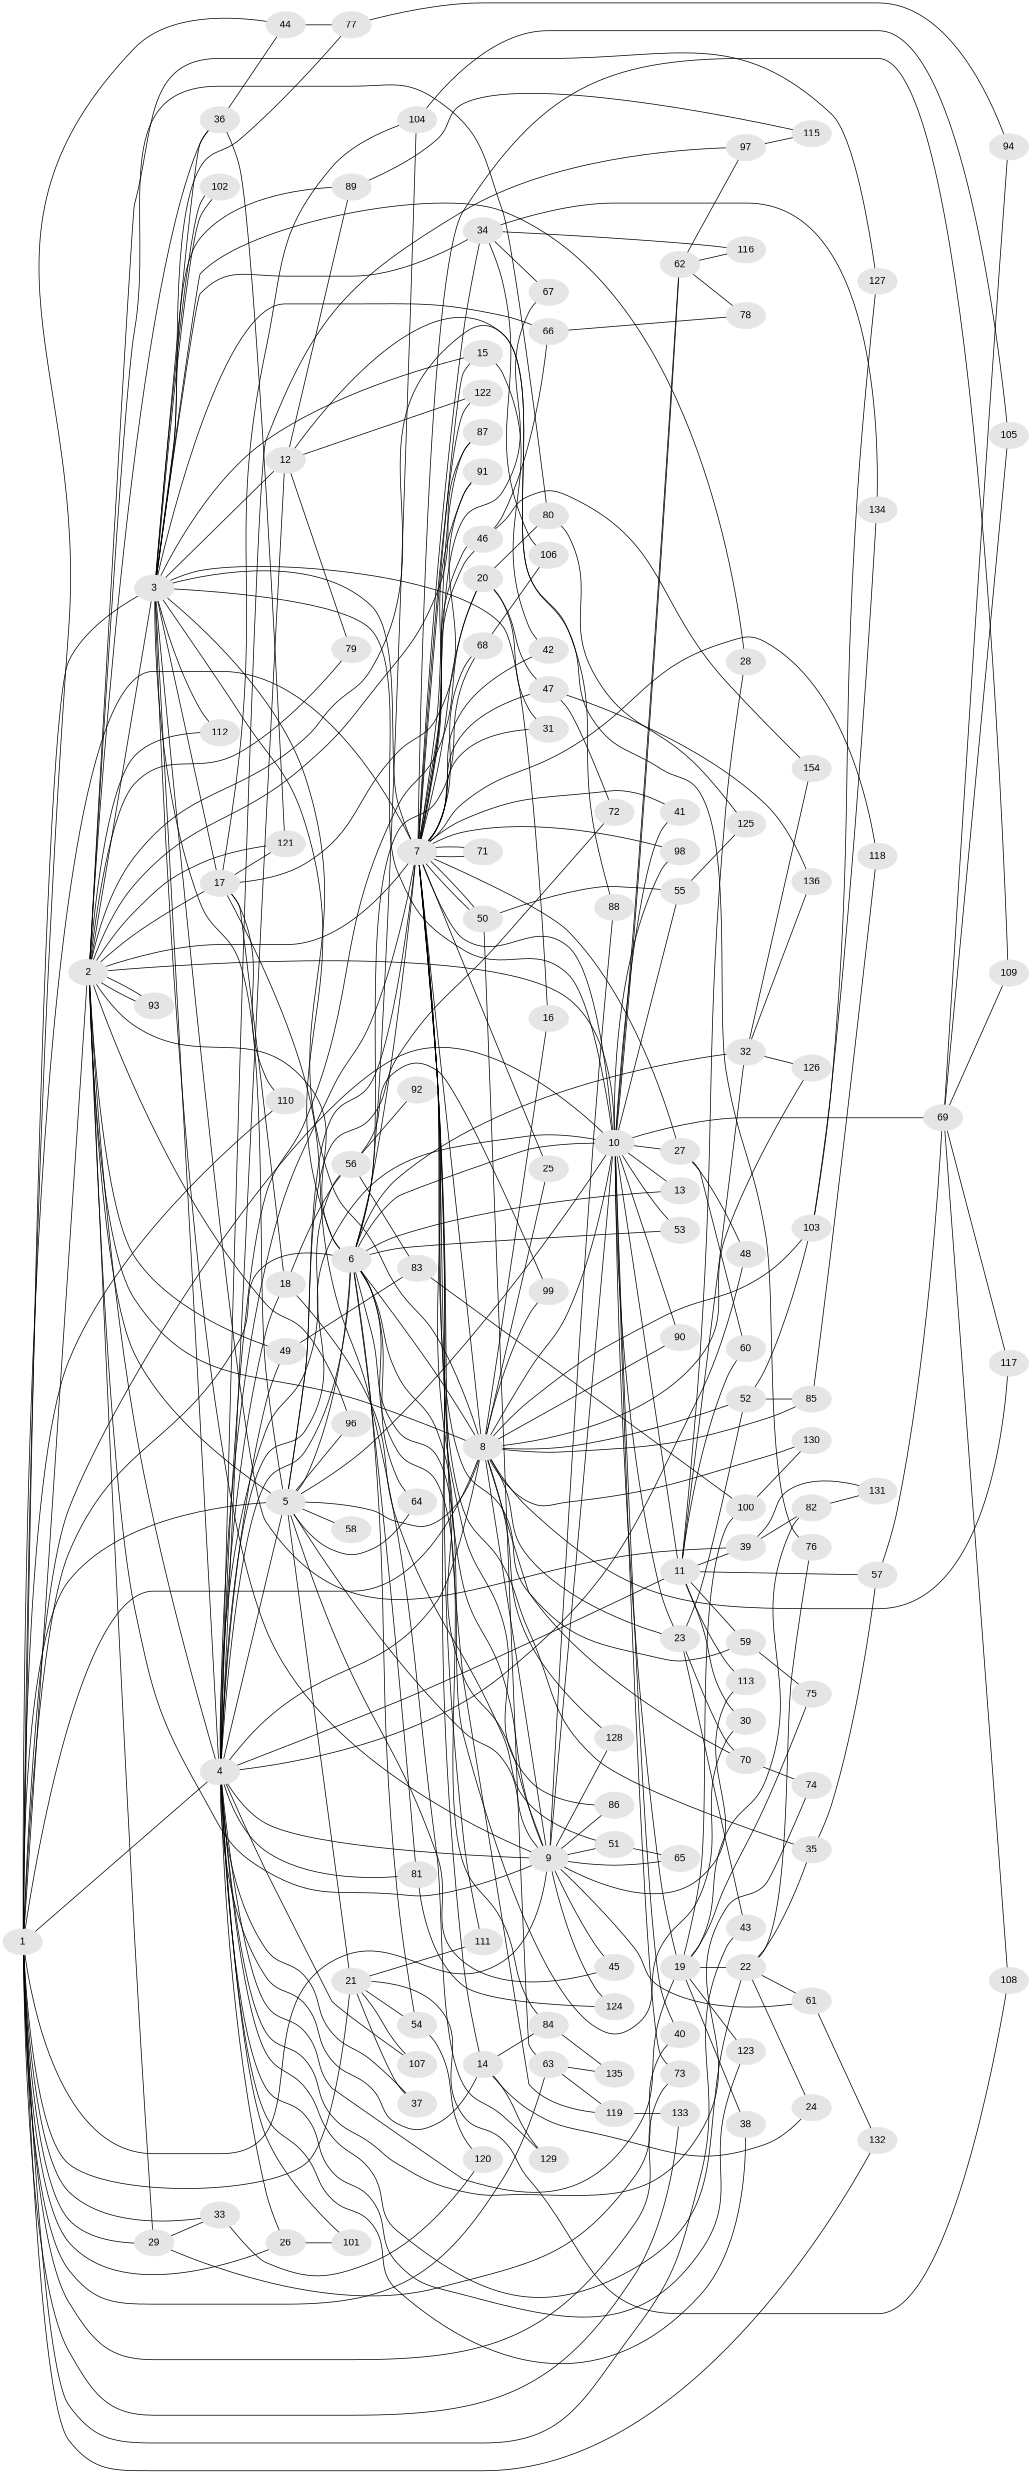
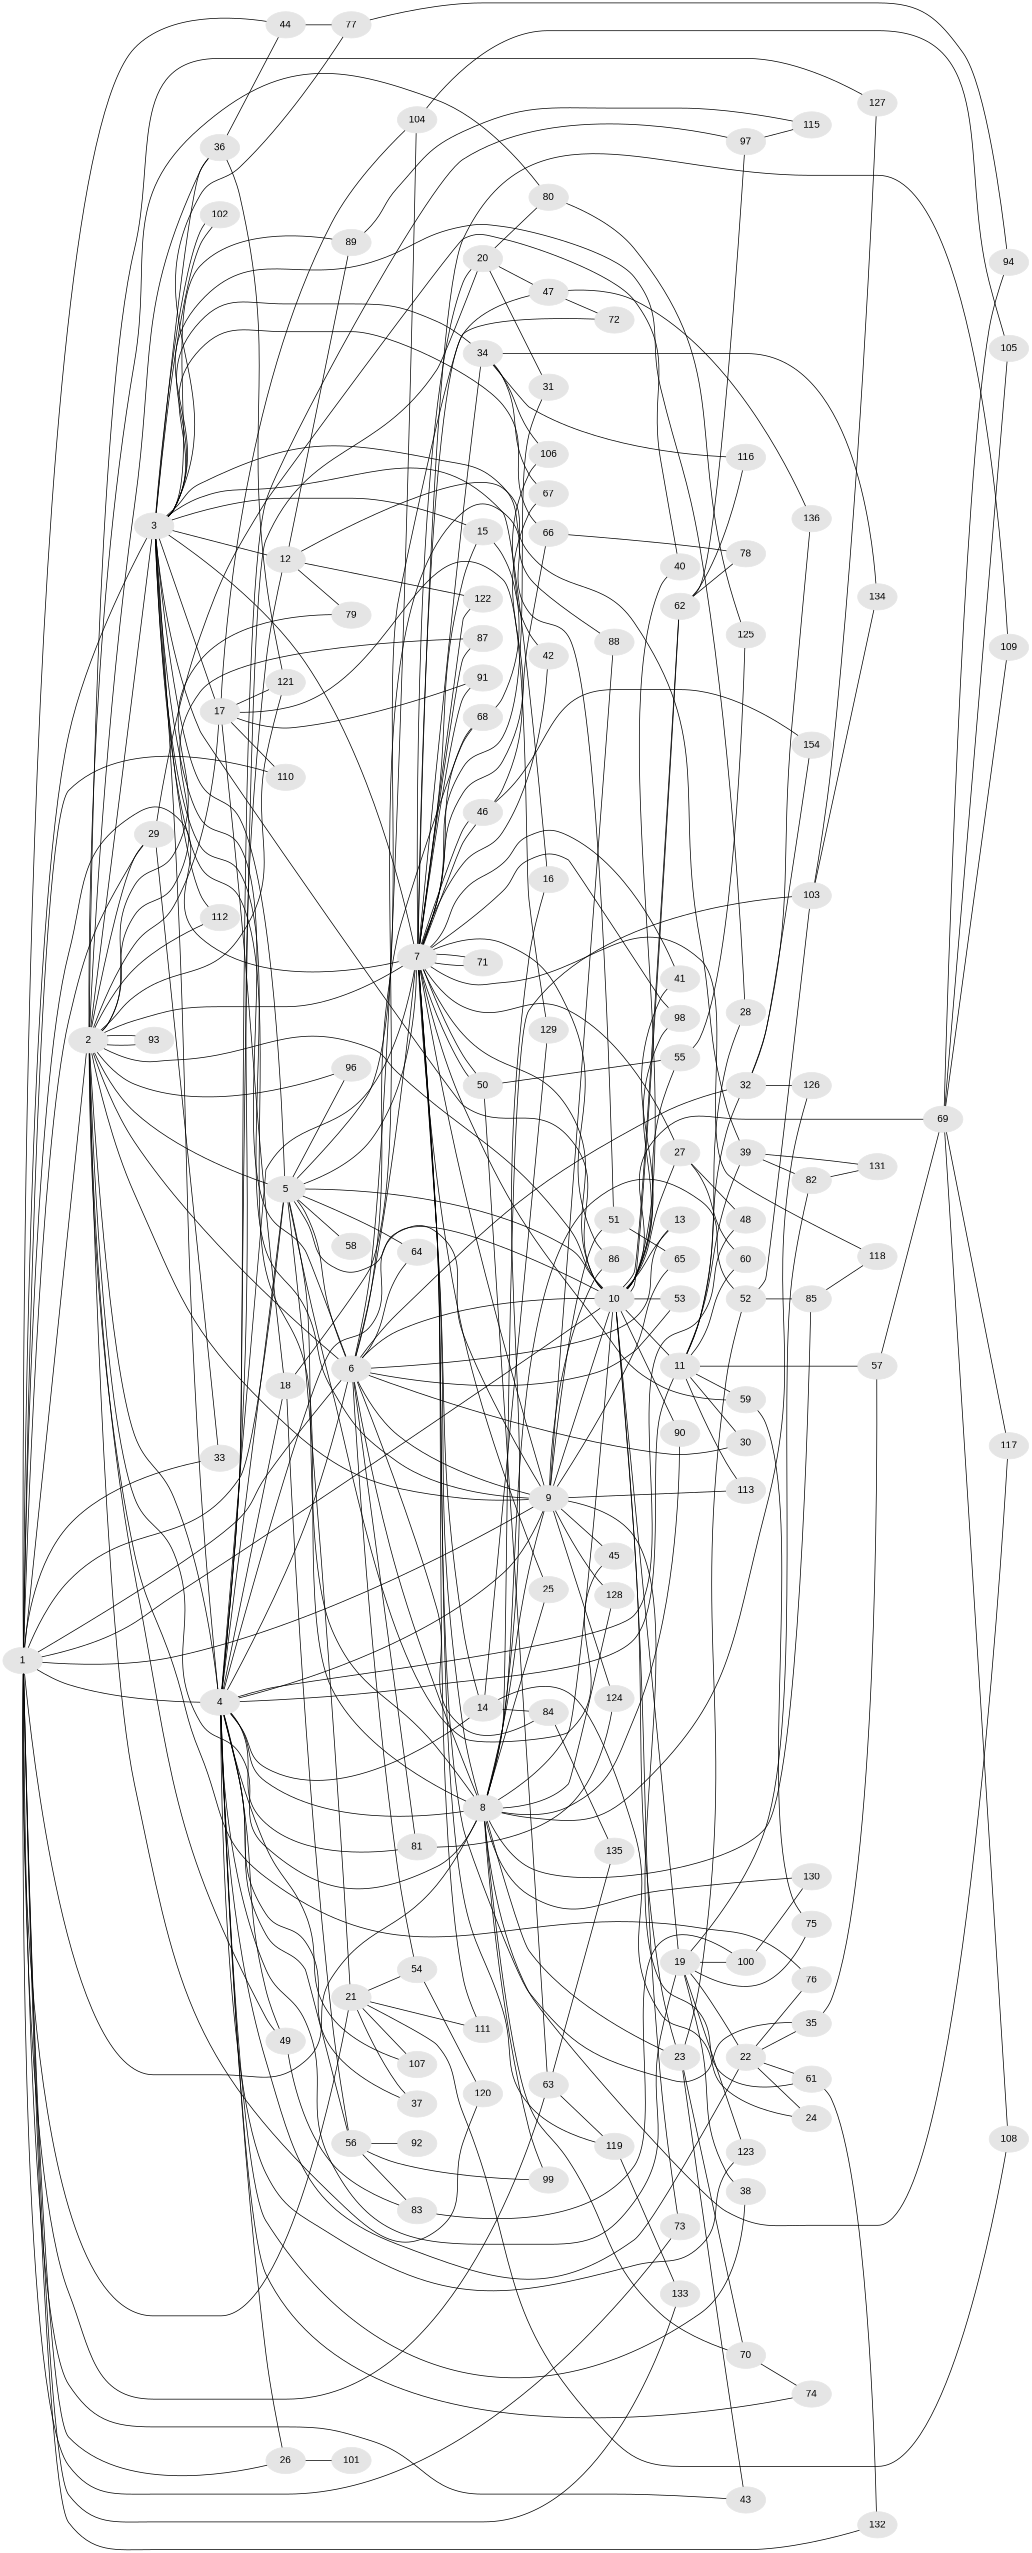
edge "4" -- "101": removed
edge "120" -- "33": now "120" -- "2"
